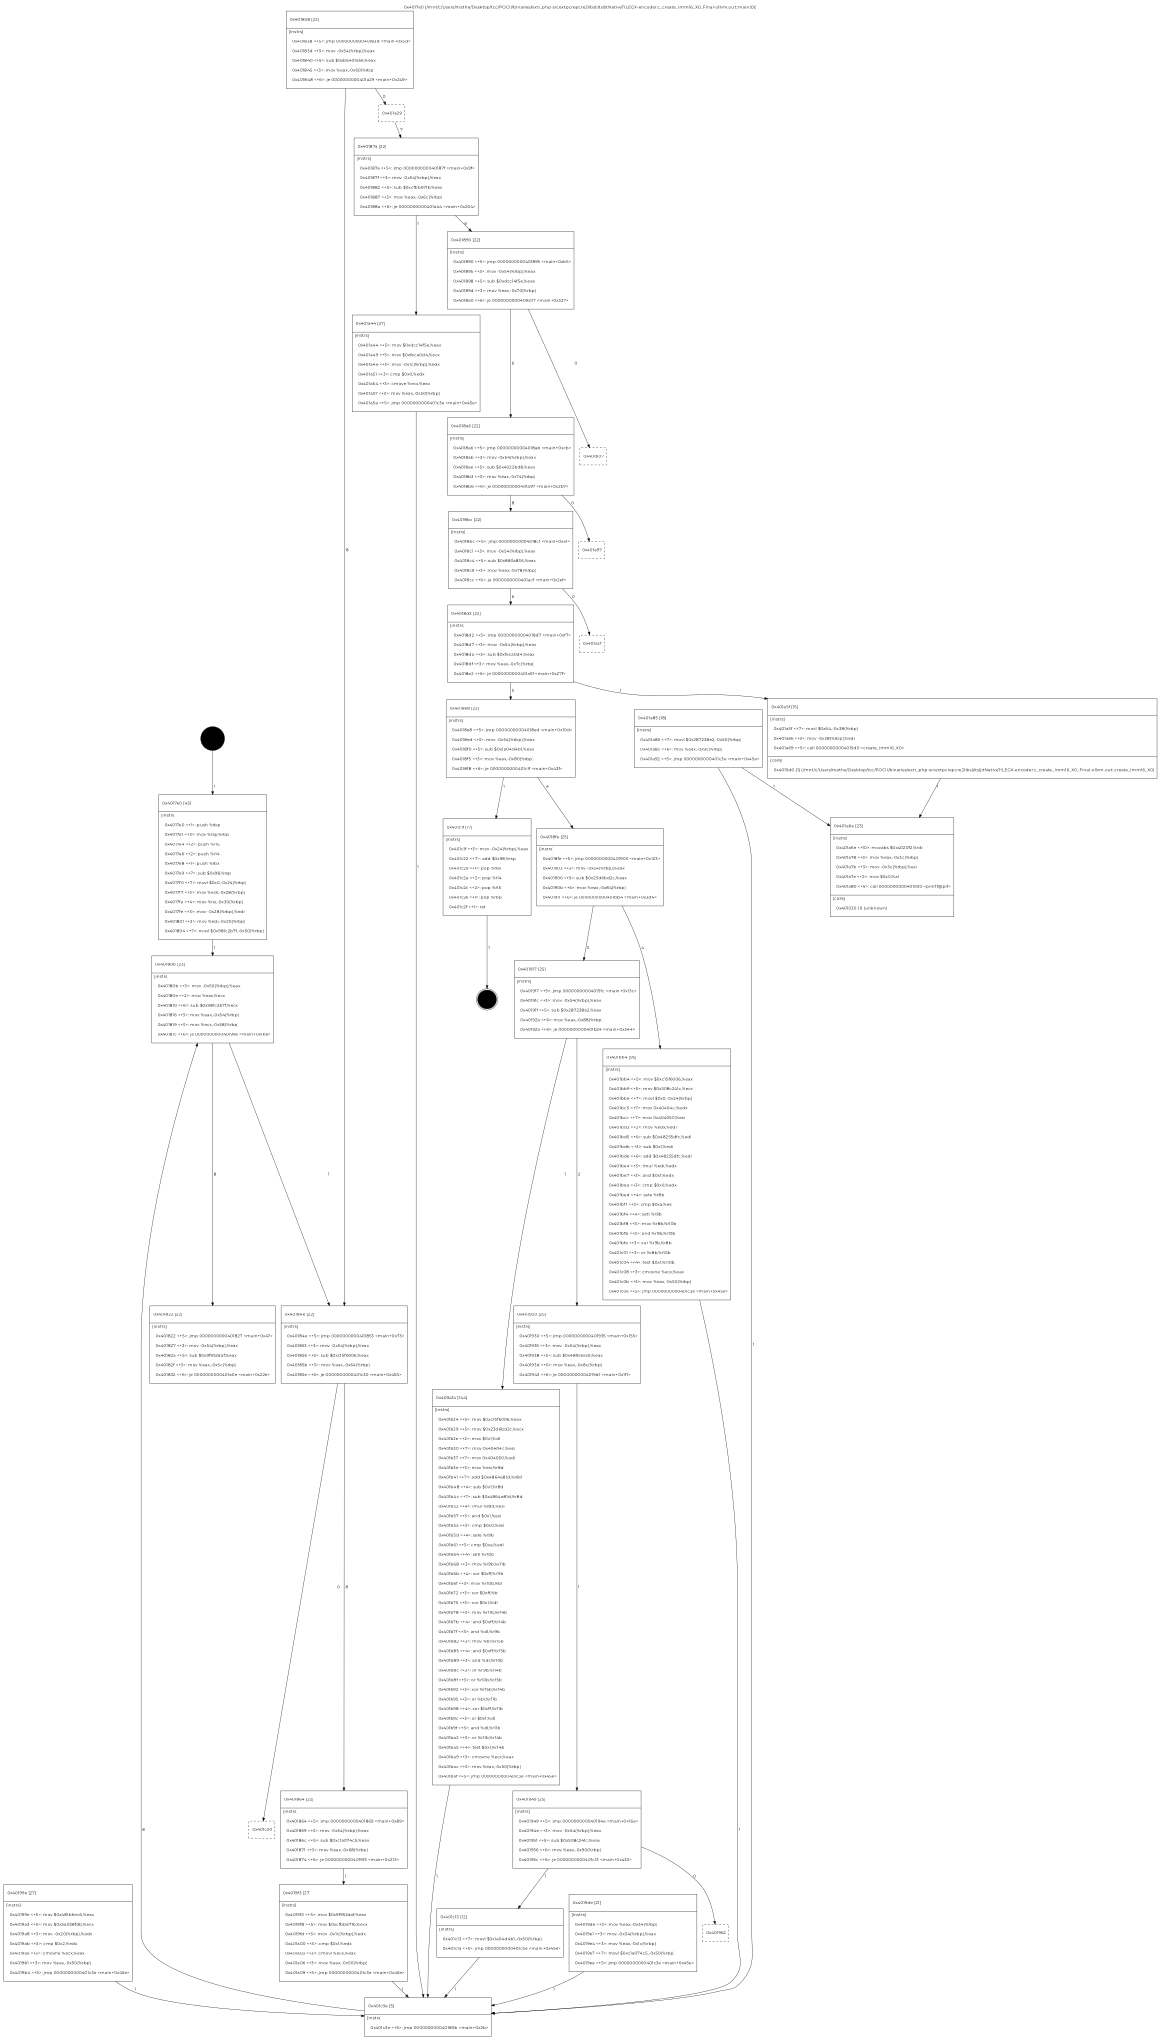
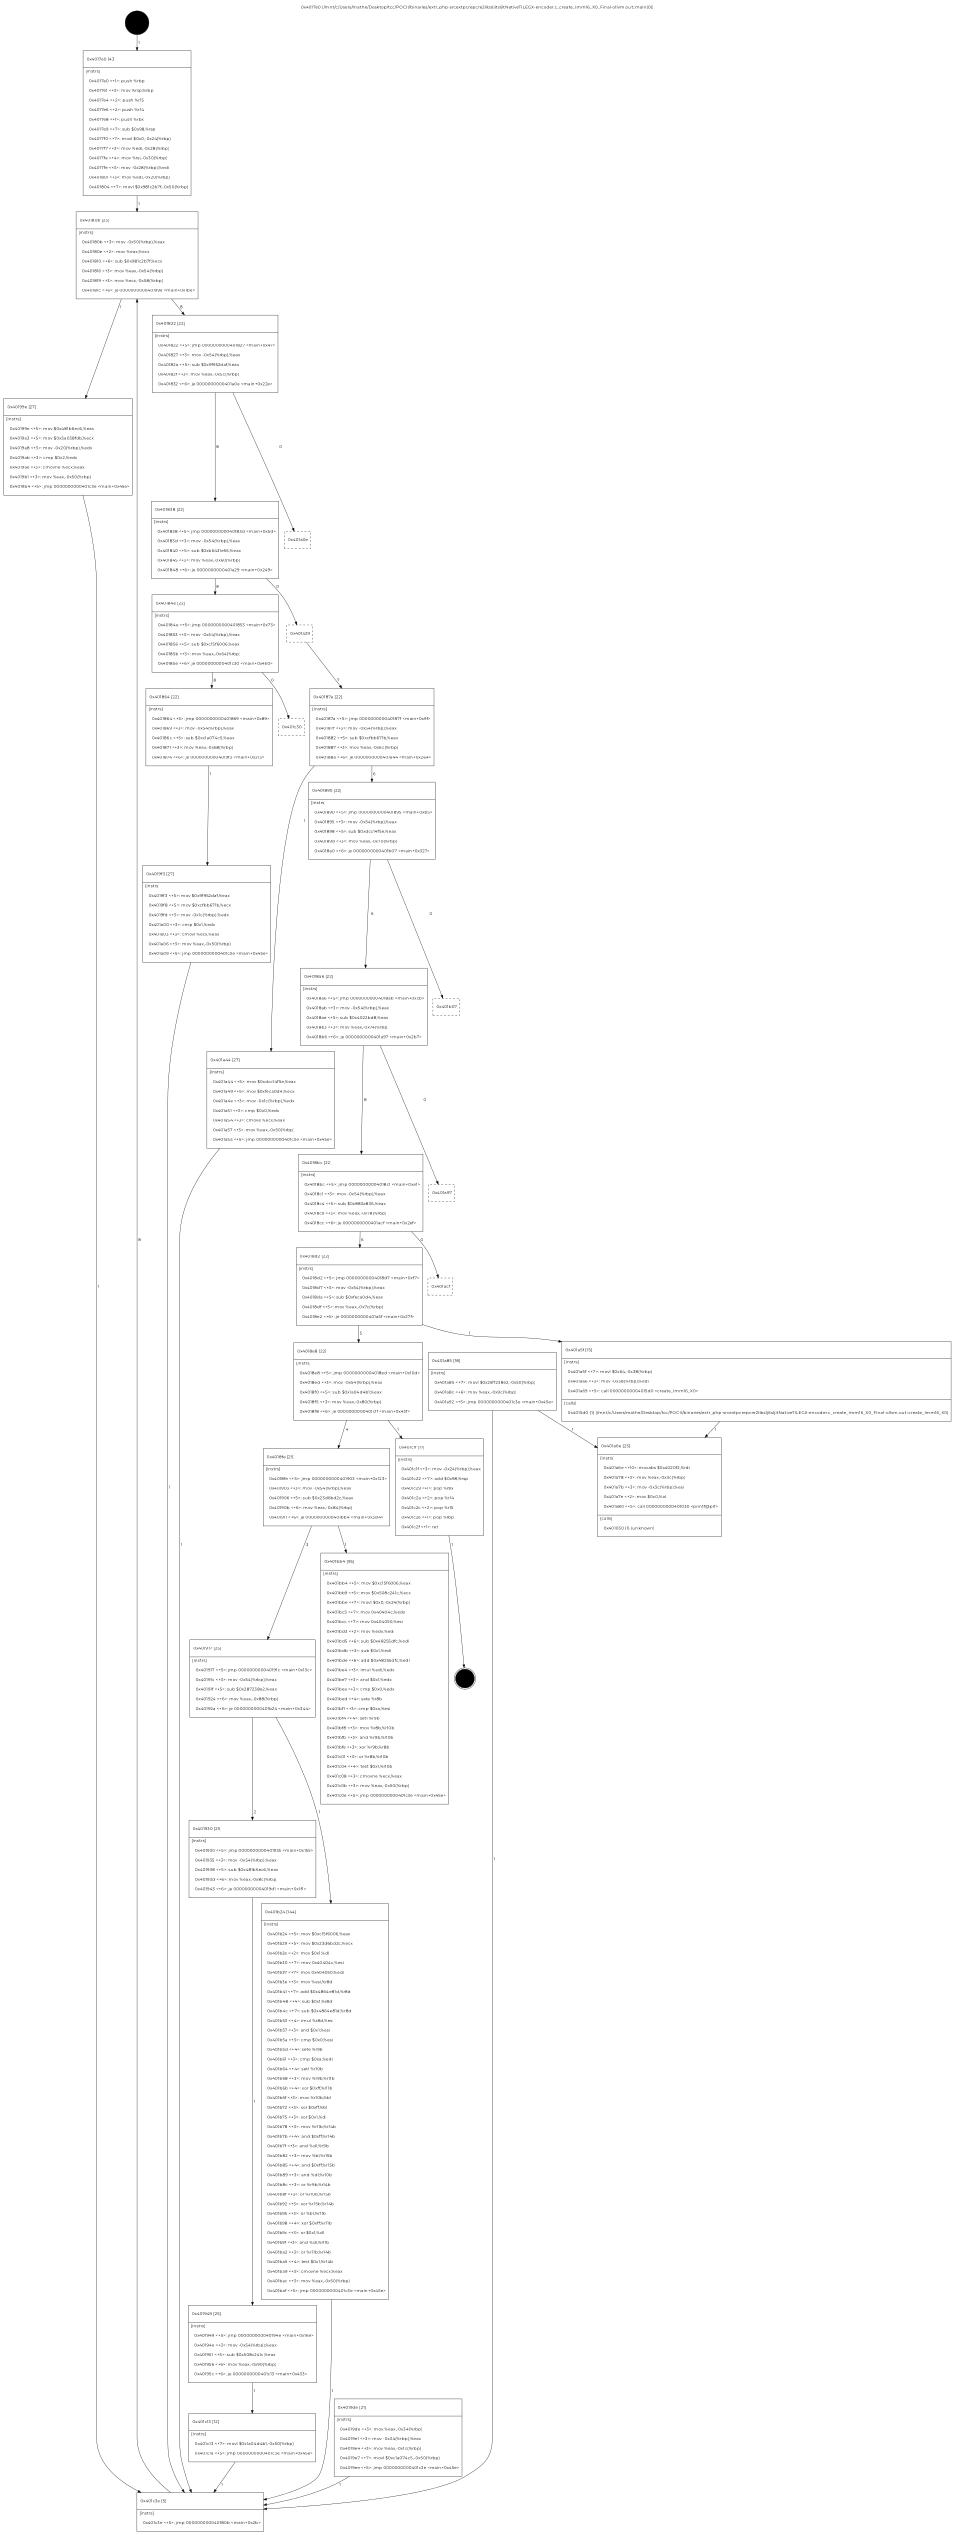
edge "0x401822 [22]" -> "0x401838 [22]": added, label "8"
node "0x401a0e": added
edge "0x4018fe [25]" -> "0x401bb4 [95]": label " 4" -> " 1"
edge "0x40180b [23]" -> "0x40184e [22]": now "0x40180b [23]" -> "0x40199e [27]"
edge "0x401bb4 [95]" -> "0x401c3e [5]": removed, label "1"
node "0x401962": removed
